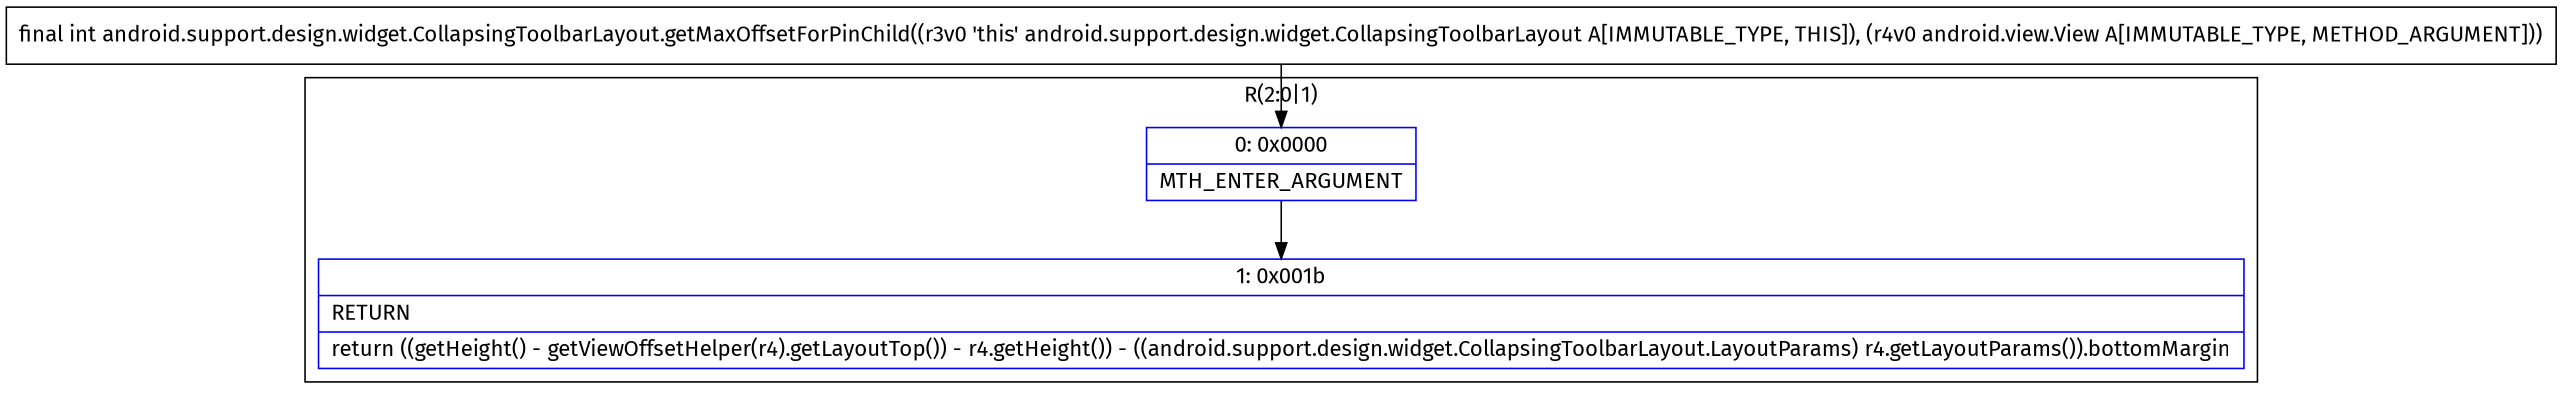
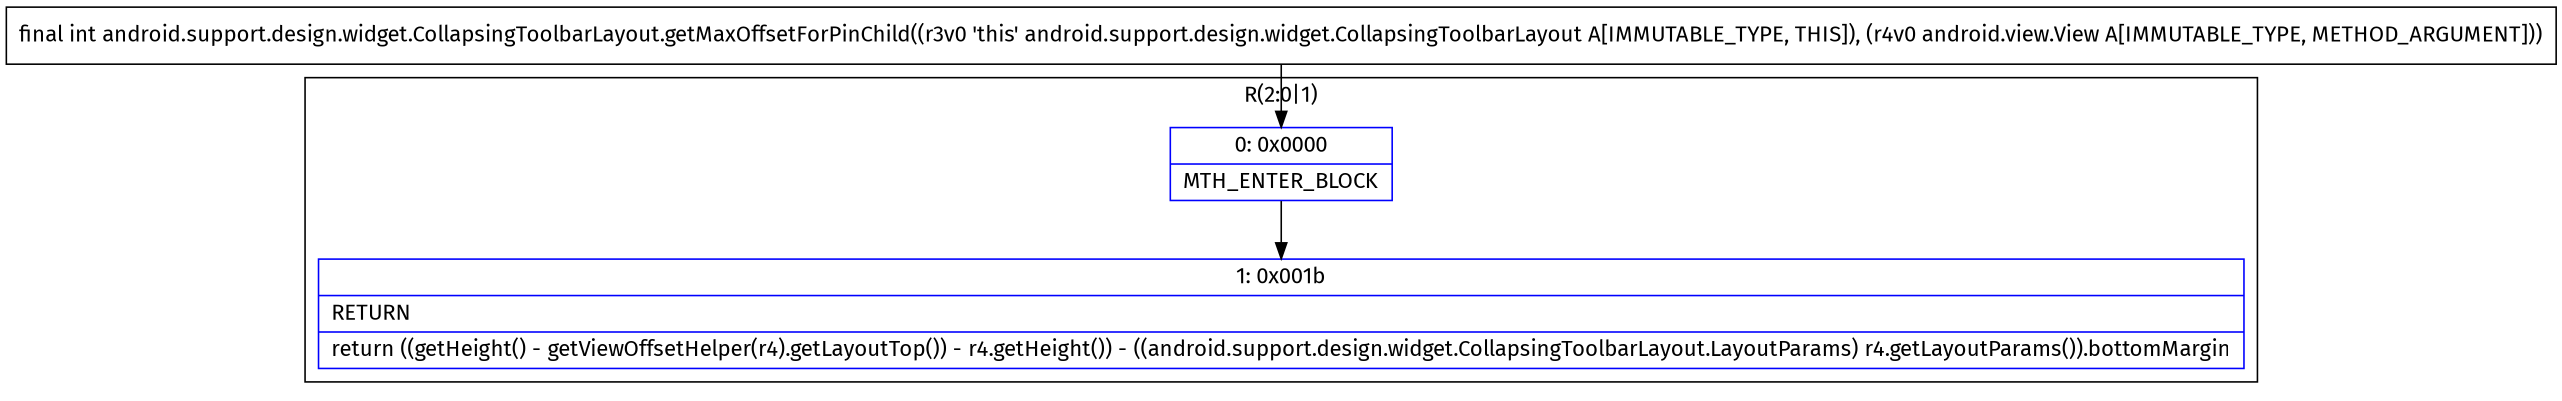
node "0: 0x0000": text "MTH_ENTER_ARGUMENT" -> "MTH_ENTER_BLOCK"
